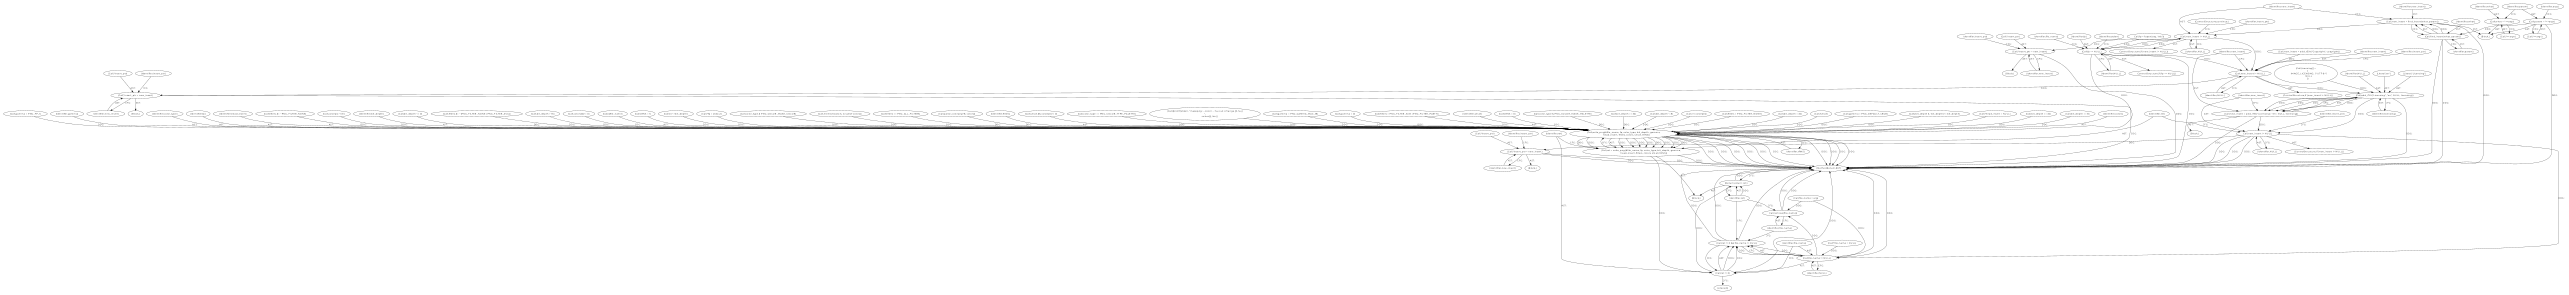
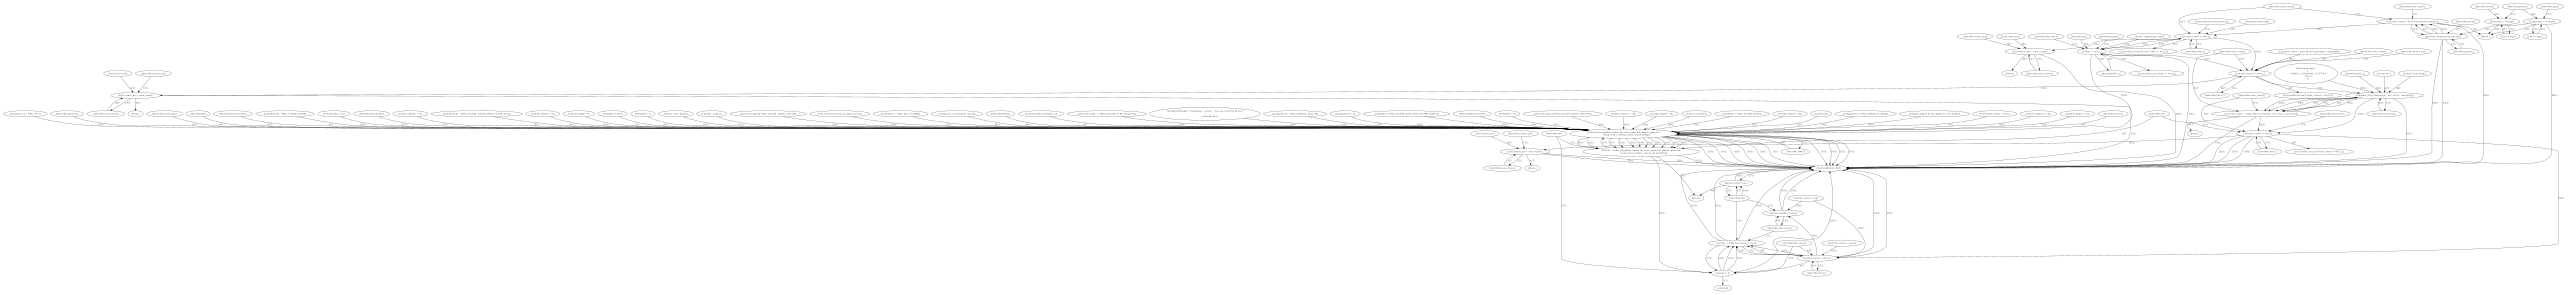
node "(Identifier,small)": label "(Identifier,small)" -> "(MethodReturn,small)"
edge "(Call,ret != 0)" -> "(Return,return ret;)": removed, label "DDG:"
